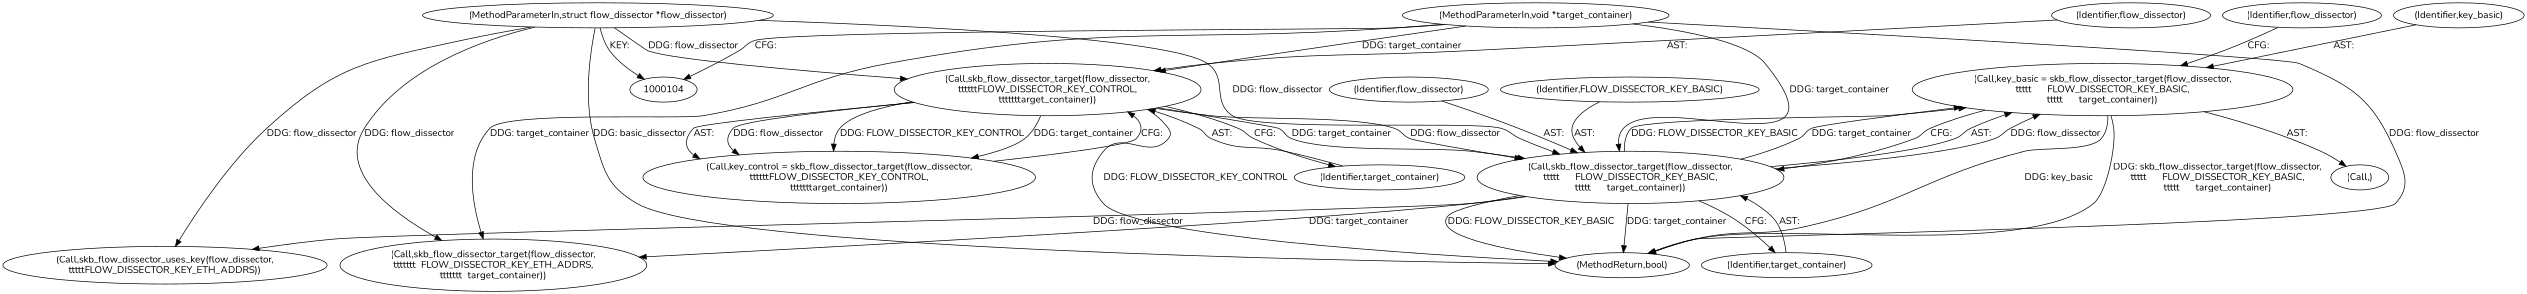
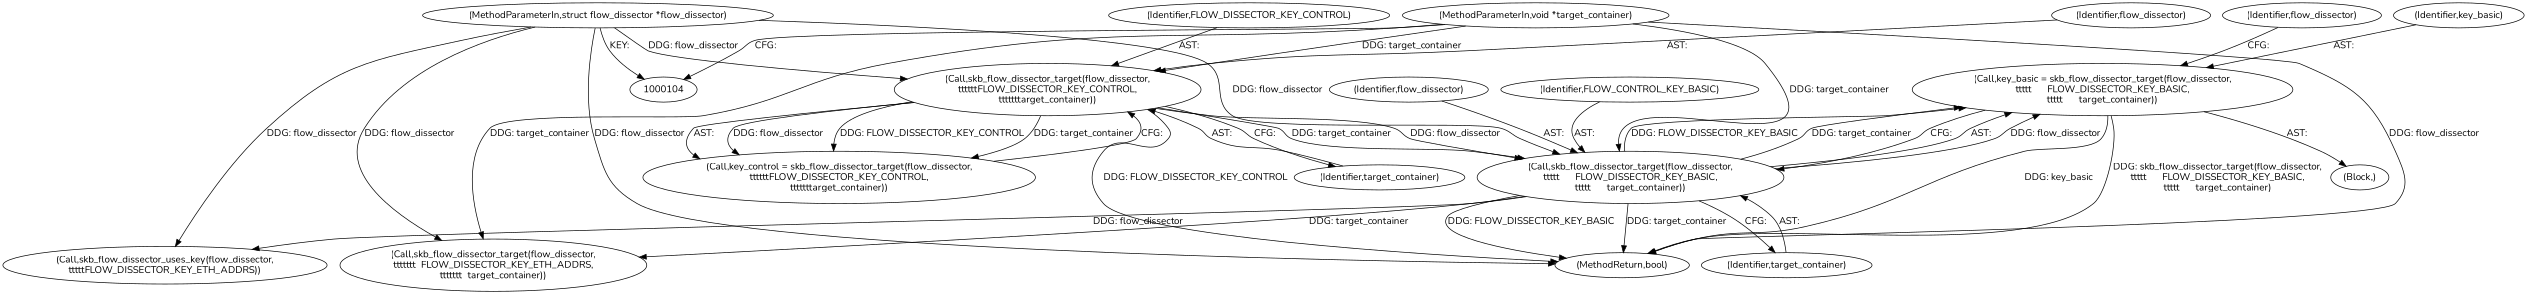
node "(Identifier,FLOW_DISSECTOR_KEY_CONTROL)": added
node "(Identifier,FLOW_DISSECTOR_KEY_BASIC)": label "(Identifier,FLOW_DISSECTOR_KEY_BASIC)" -> "(Identifier,FLOW_CONTROL_KEY_BASIC)"
edge "(MethodParameterIn,struct flow_dissector *flow_dissector)" -> "(MethodReturn,bool)": label "DDG: basic_dissector" -> "DDG: flow_dissector"
node "(Call,)": label "(Call,)" -> "(Block,)"
